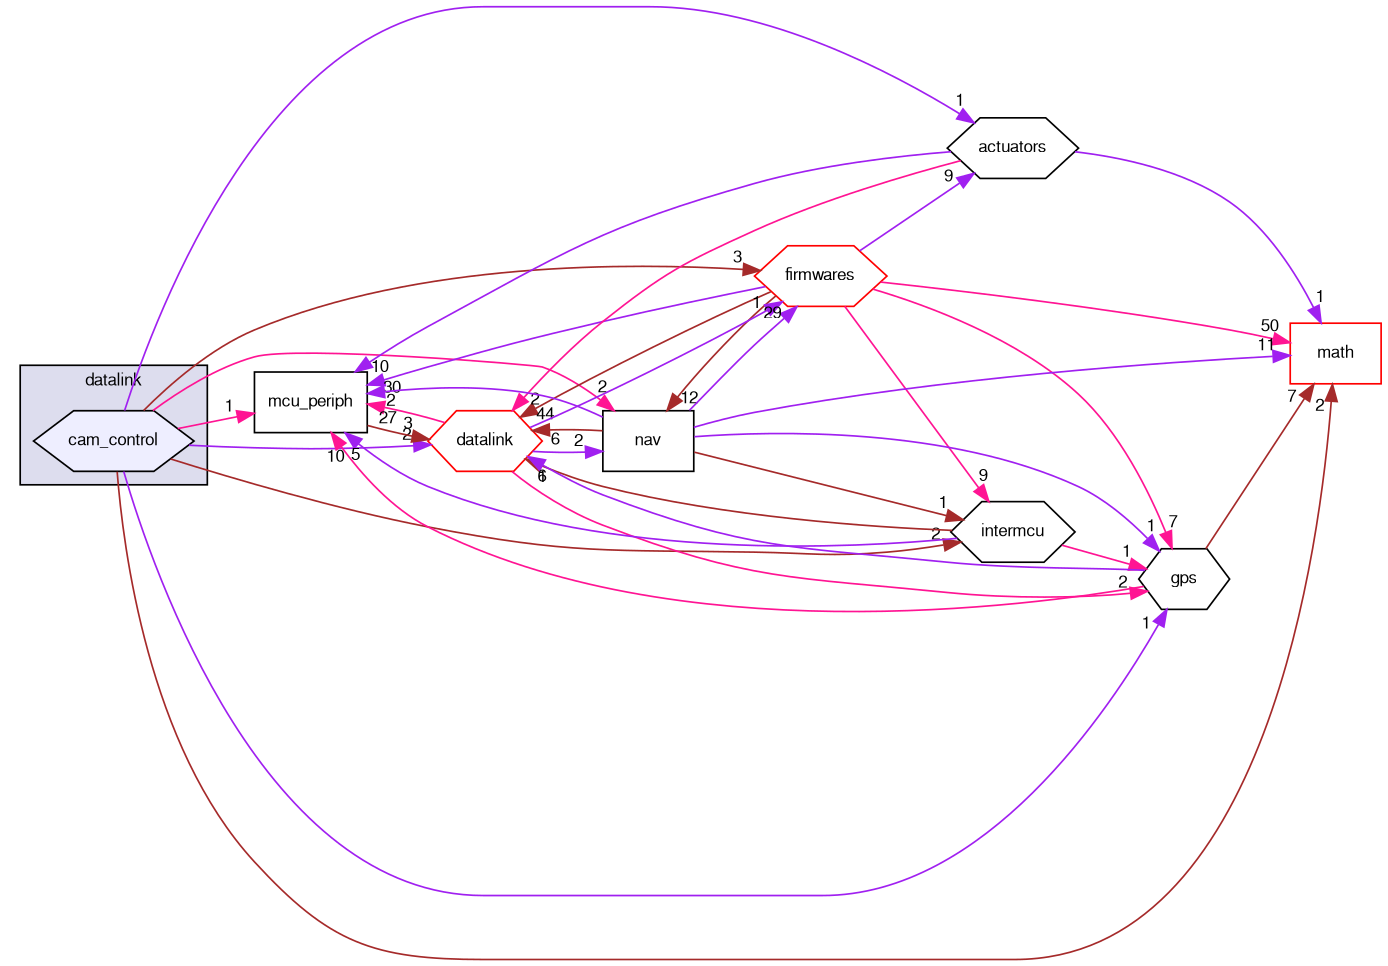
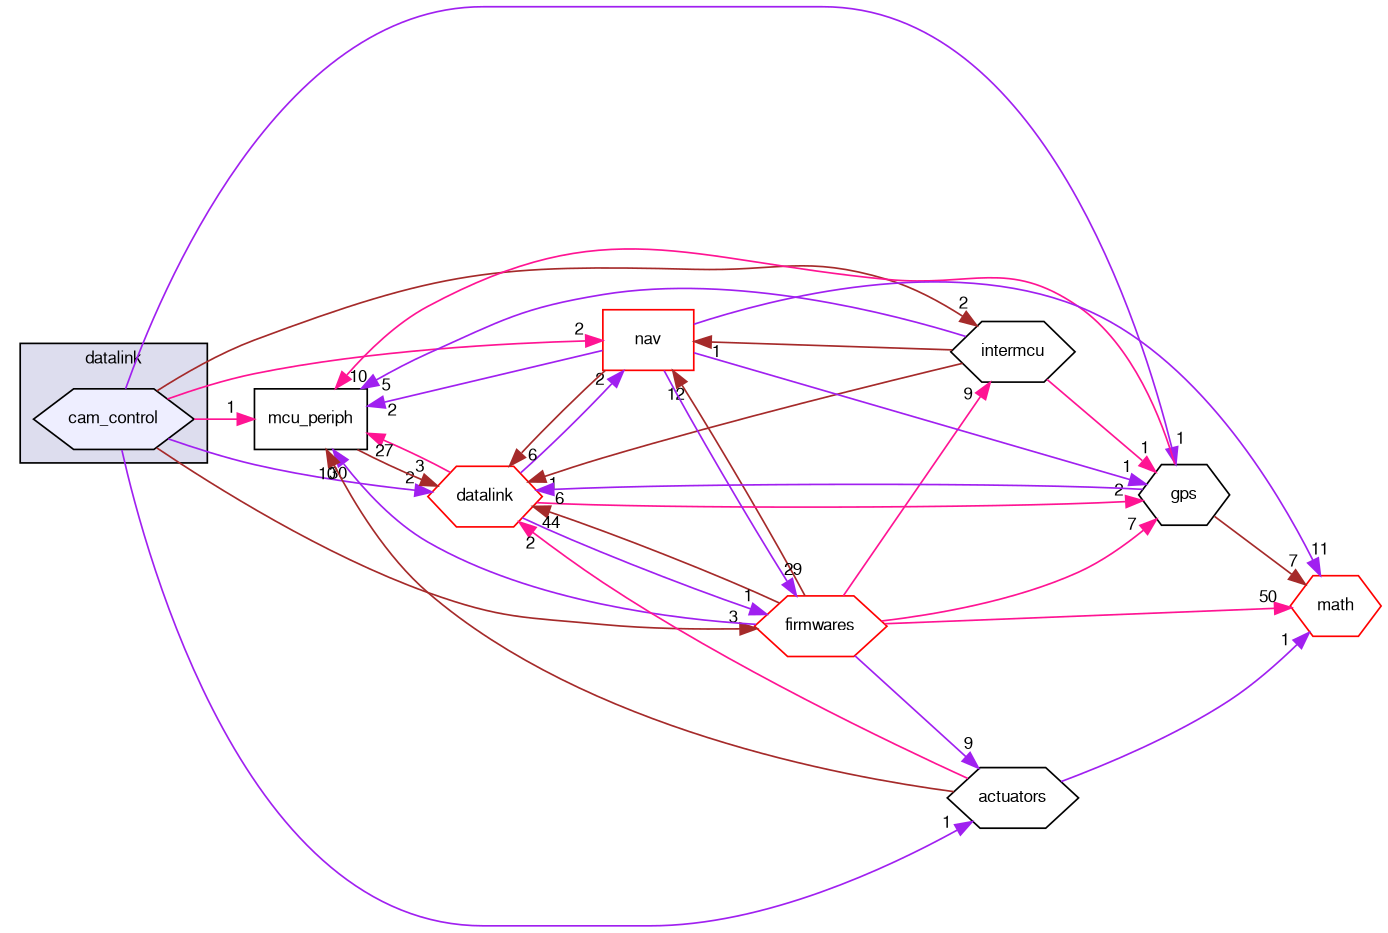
edge "actuators" -> "mcu_periph": color purple -> brown
node "math": shape box -> hexagon
node "nav": color black -> red
edge "nav" -> "intermcu": reversed
edge "cam_control" -> "math": removed
